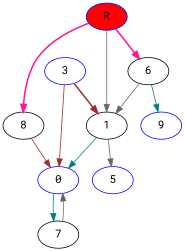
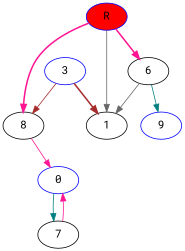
edge "3" -> "0": now "3" -> "8"
edge "8" -> "0": color brown -> deeppink
edge "1" -> "0": removed
node "5": removed
edge "7" -> "0": color gray40 -> deeppink
